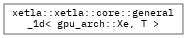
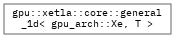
node "xetla::xetla::core::general _1d< gpu_arch::Xe, T >": label "xetla::xetla::core::general _1d< gpu_arch::Xe, T >" -> "gpu::xetla::core::general _1d< gpu_arch::Xe, T >"
